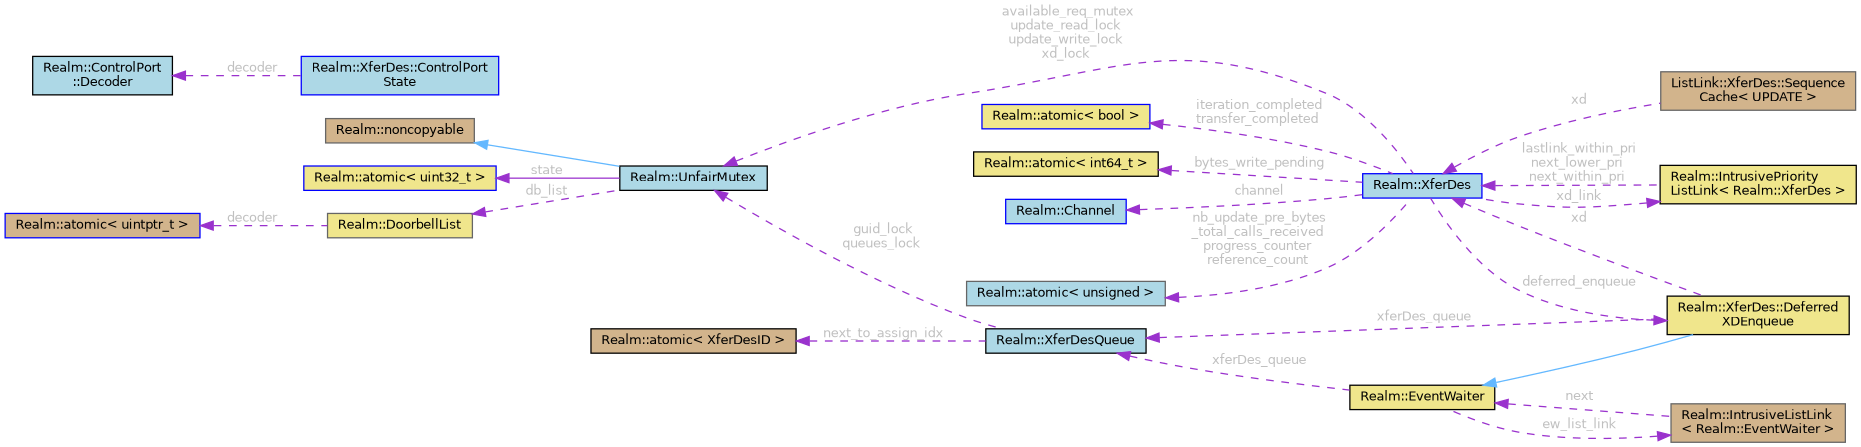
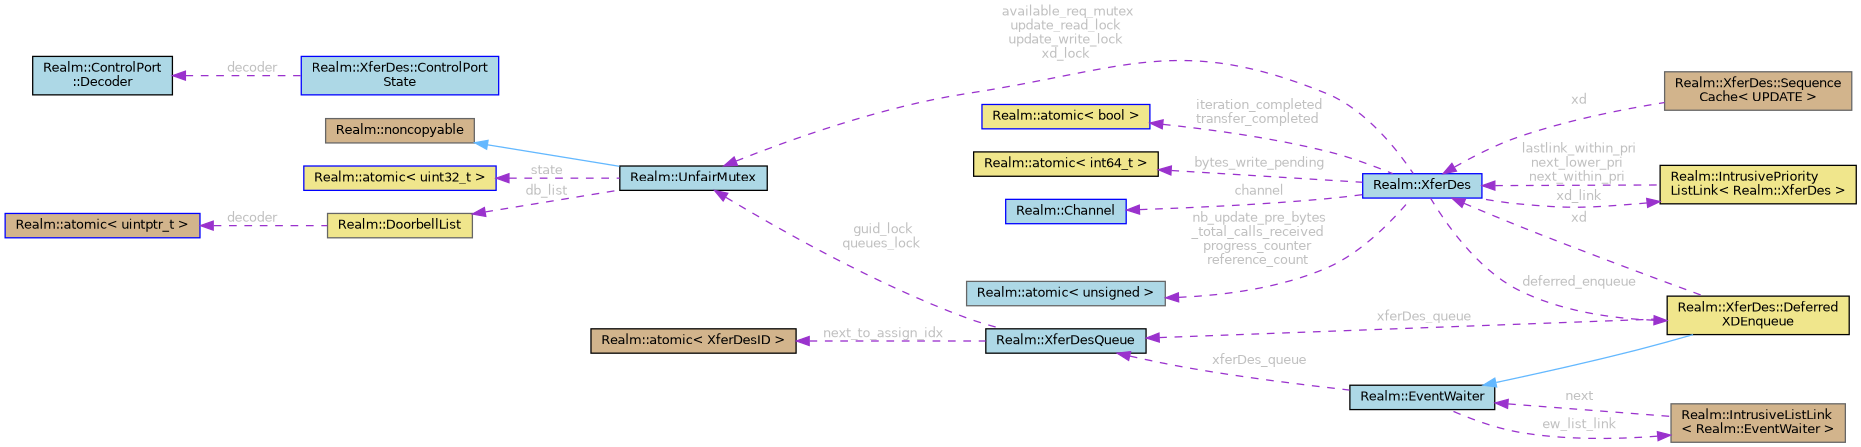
node "ListLink::XferDes::Sequence Cache< UPDATE >": label "ListLink::XferDes::Sequence Cache< UPDATE >" -> "Realm::XferDes::Sequence Cache< UPDATE >"
edge "Realm::UnfairMutex" -> "Realm::atomic< uint32_t >": style solid -> dashed
node "Realm::EventWaiter": fillcolor khaki -> lightblue
